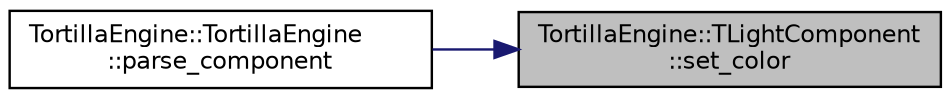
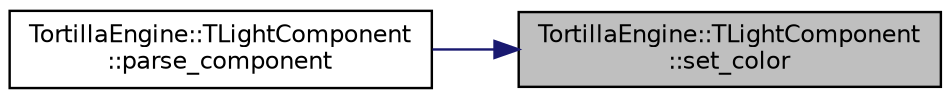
node "TortillaEngine::TortillaEngine ::parse_component": label "TortillaEngine::TortillaEngine ::parse_component" -> "TortillaEngine::TLightComponent ::parse_component"
